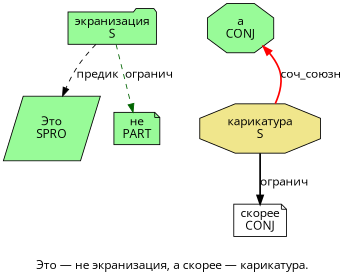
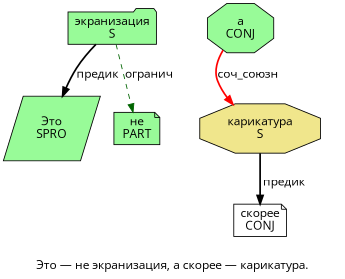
edge "экранизация S" -> "Это SPRO": style dashed -> bold
edge "карикатура S" -> "а CONJ": reversed
edge "карикатура S" -> "скорее CONJ": label "огранич" -> "предик"
